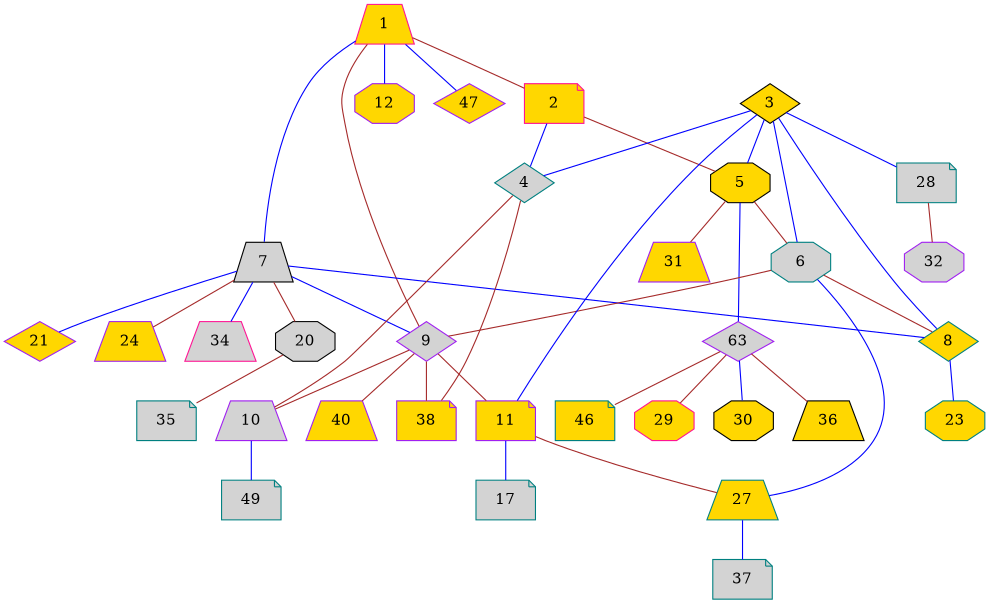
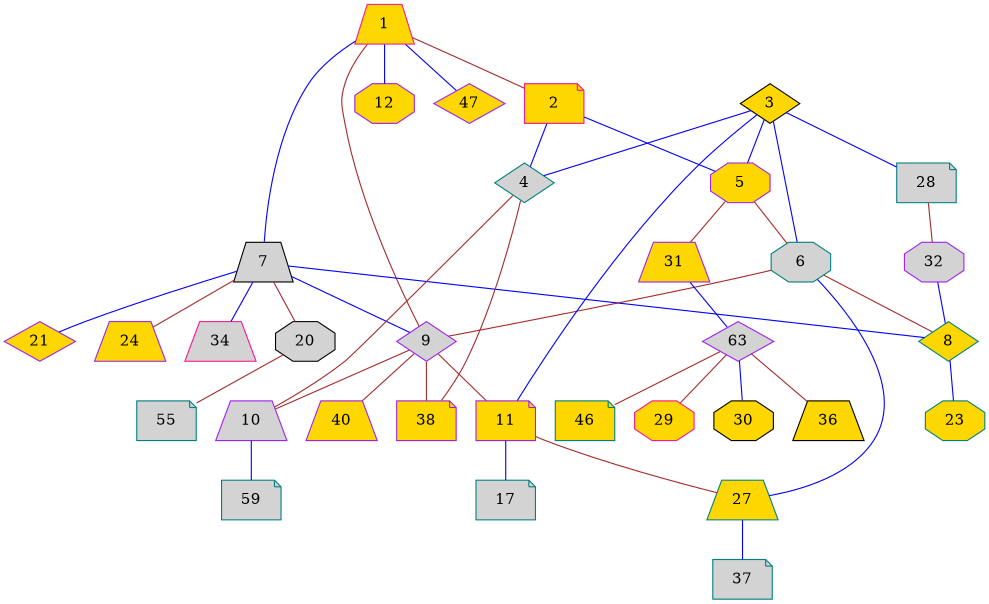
edge "2" -- "5": color brown -> blue
node "5": color black -> purple
edge "3" -- "8": now "32" -- "8"
edge "5" -- "63": now "31" -- "63"
node "35": label "35" -> "55"
node "49": label "49" -> "59"
